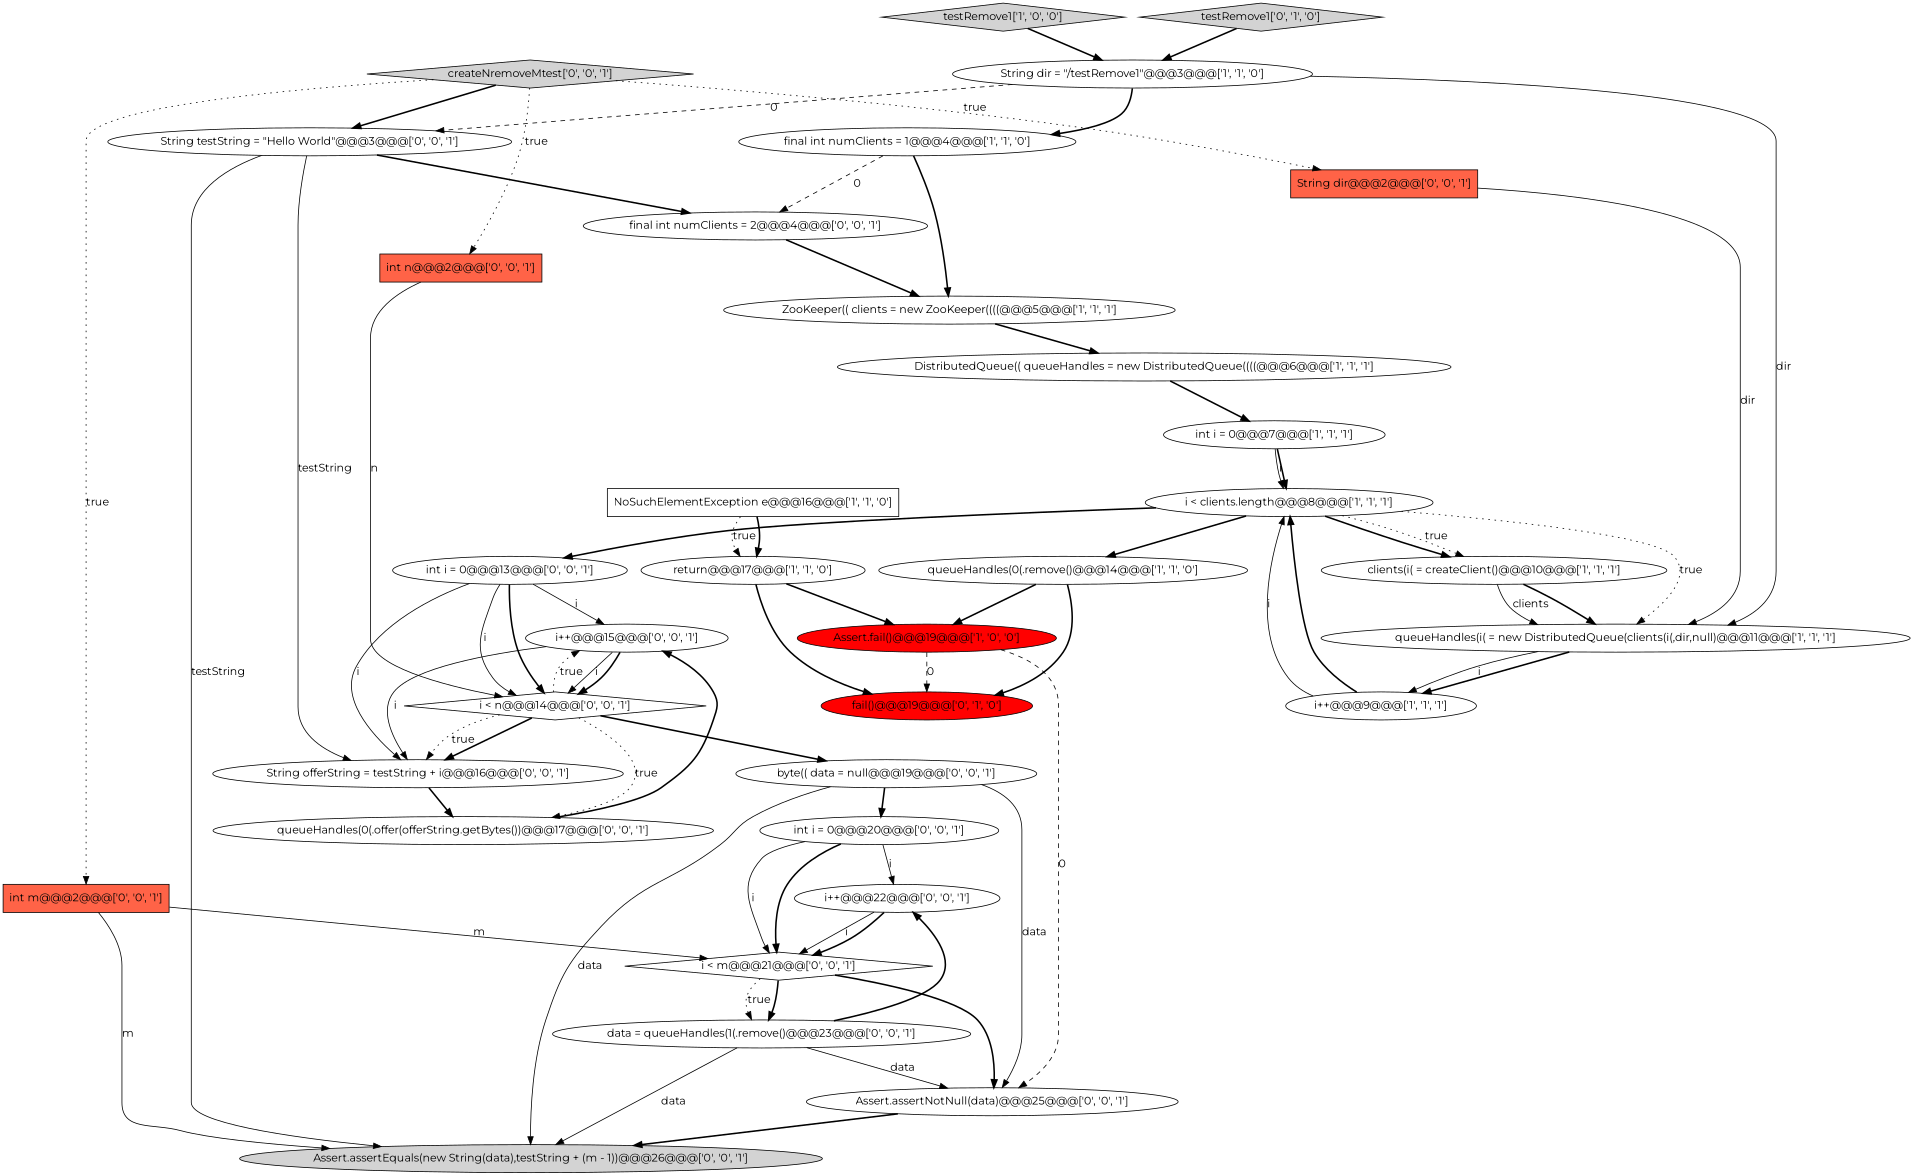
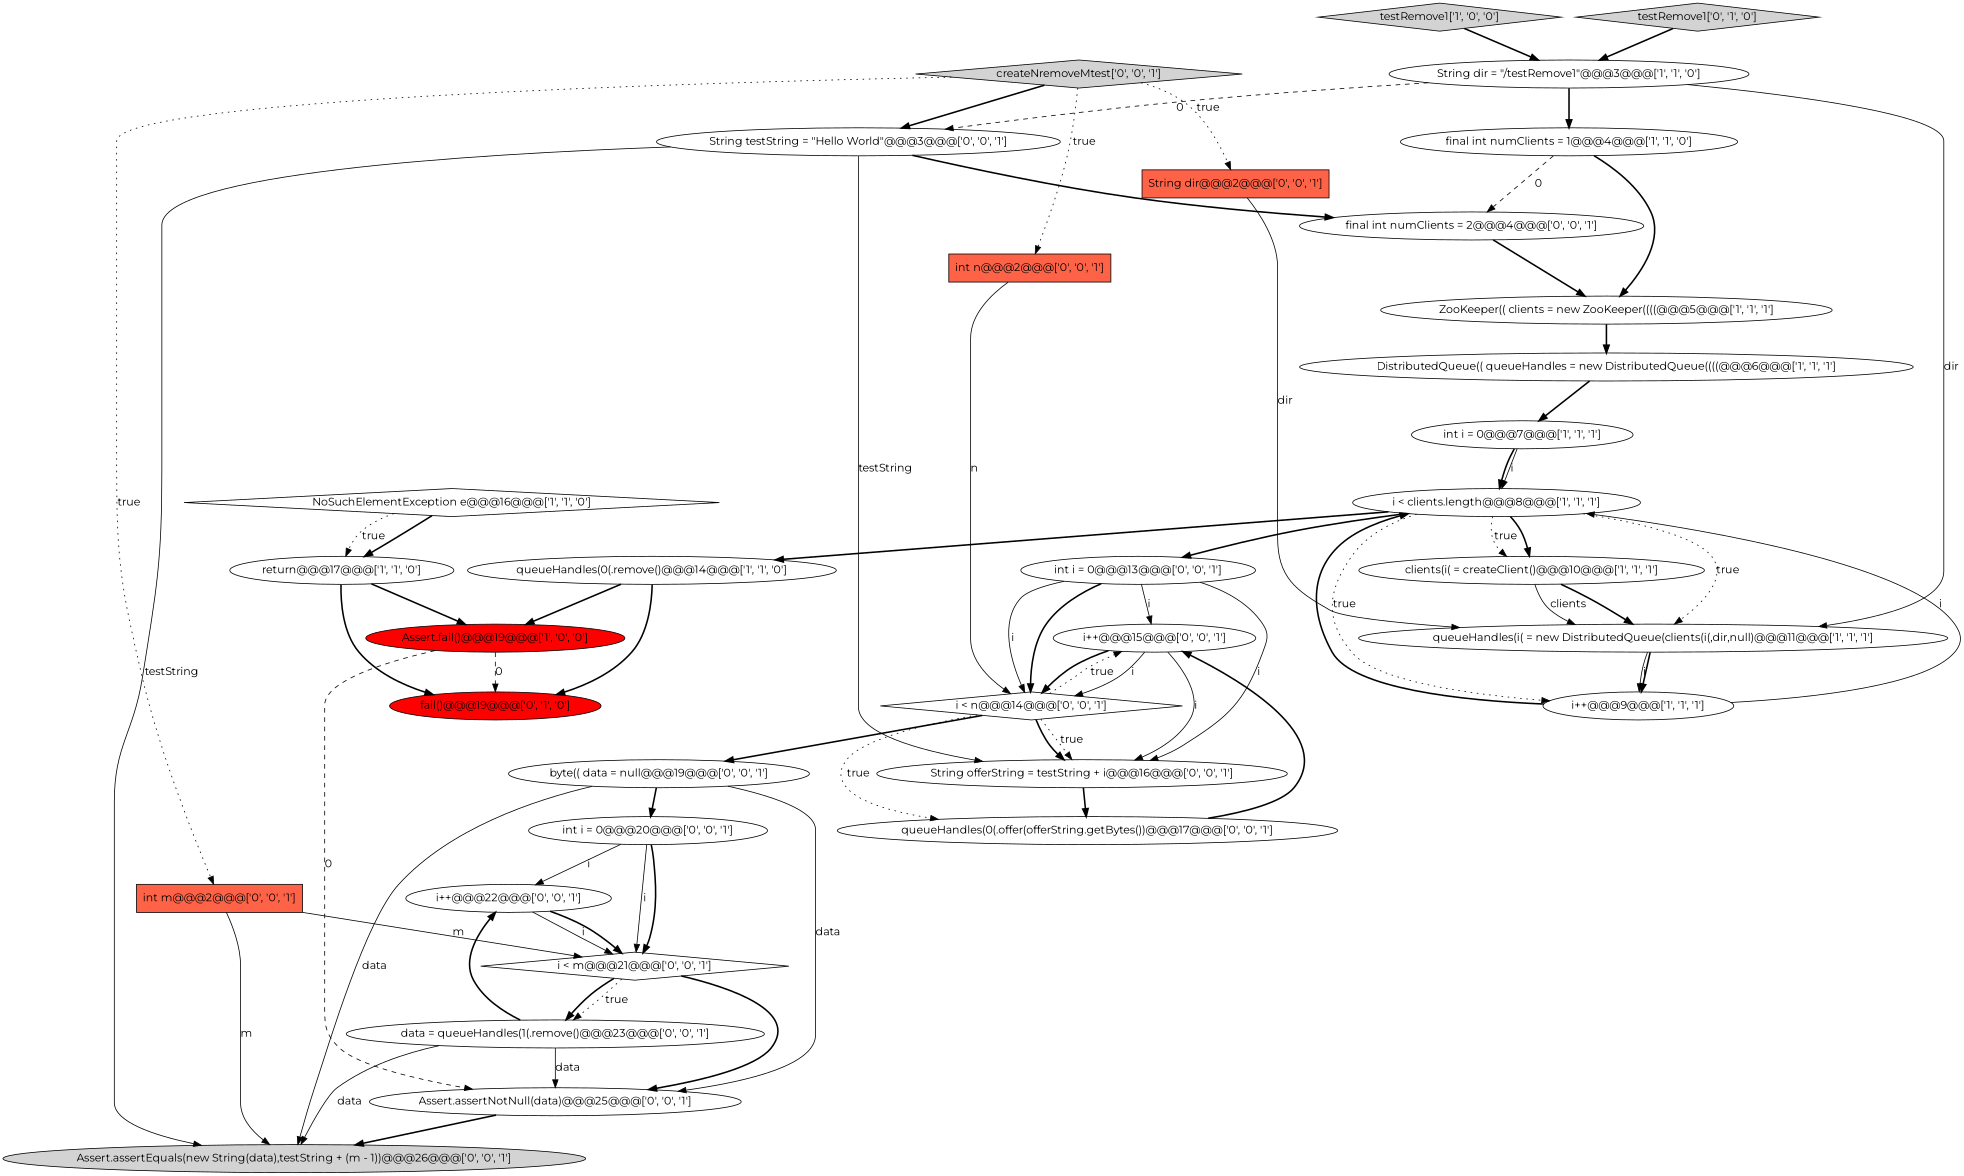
node "NoSuchElementException e@@@16@@@['1', '1', '0']": shape box -> diamond
edge "i < clients.length@@@8@@@['1', '1', '1']" -> "i++@@@9@@@['1', '1', '1']": added, label "true"
